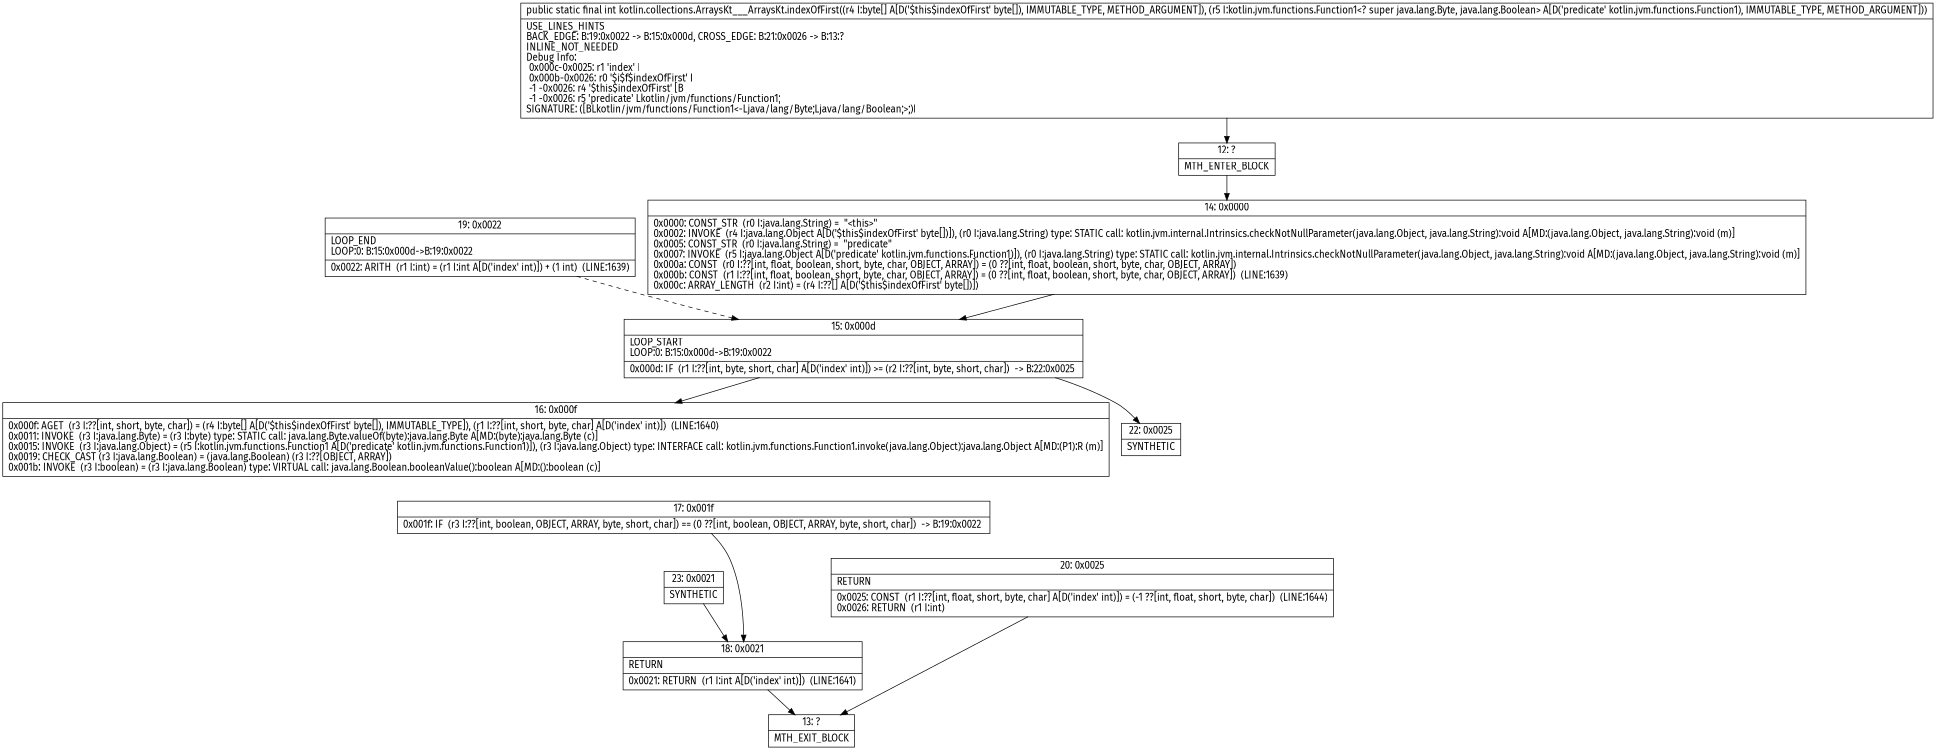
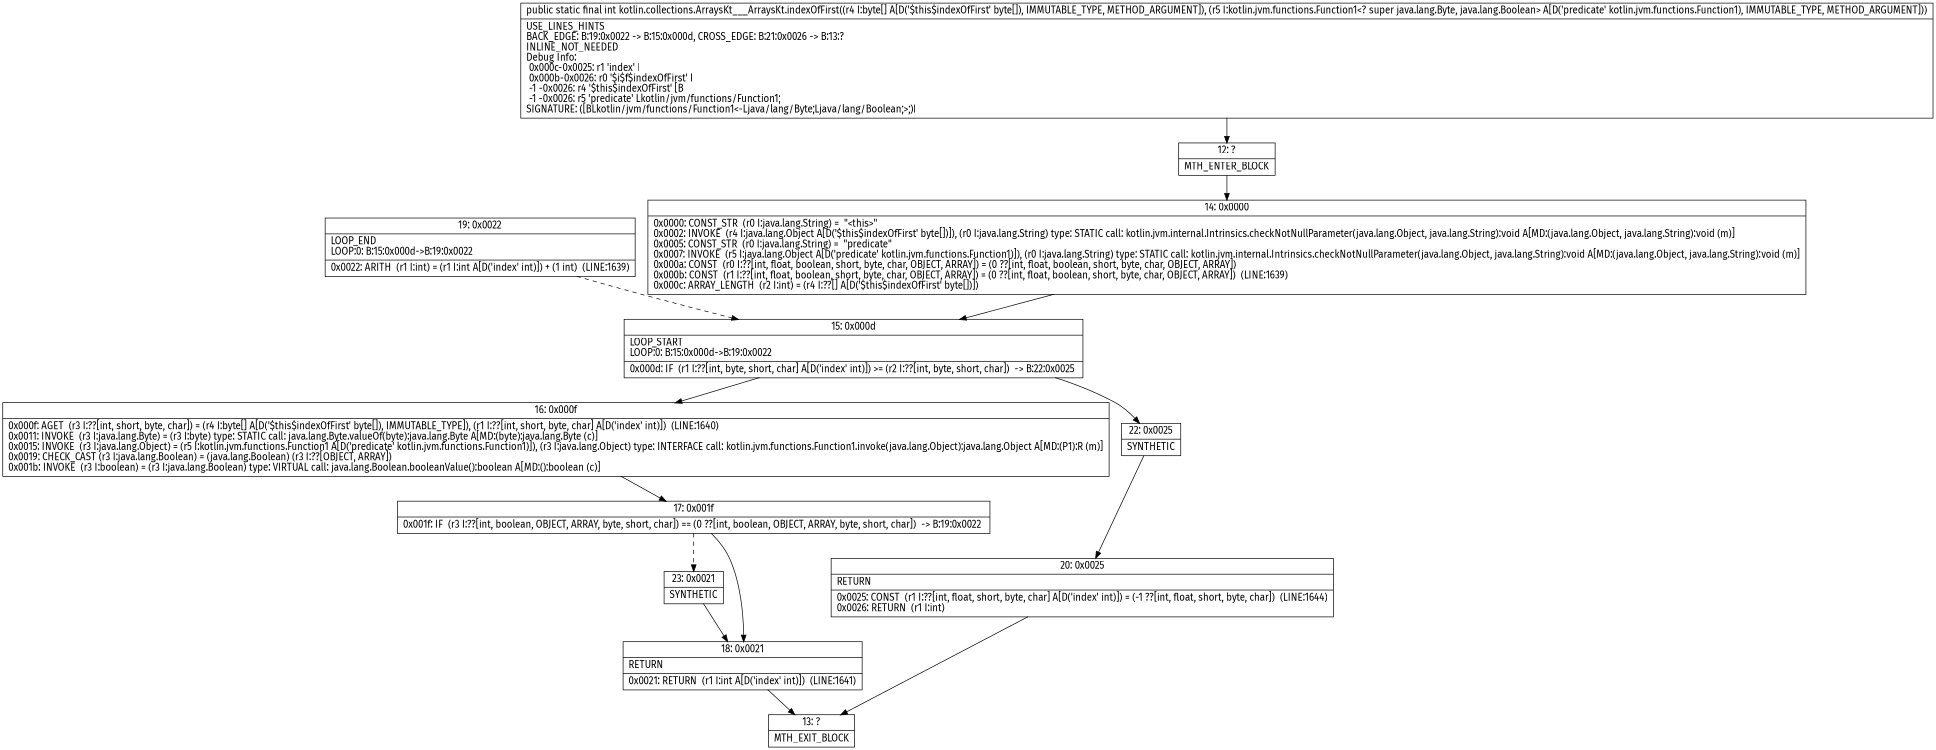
edge "16: 0x000f" -> "17: 0x001f": added
edge "22: 0x0025" -> "20: 0x0025": added
edge "17: 0x001f" -> "23: 0x0021": added
